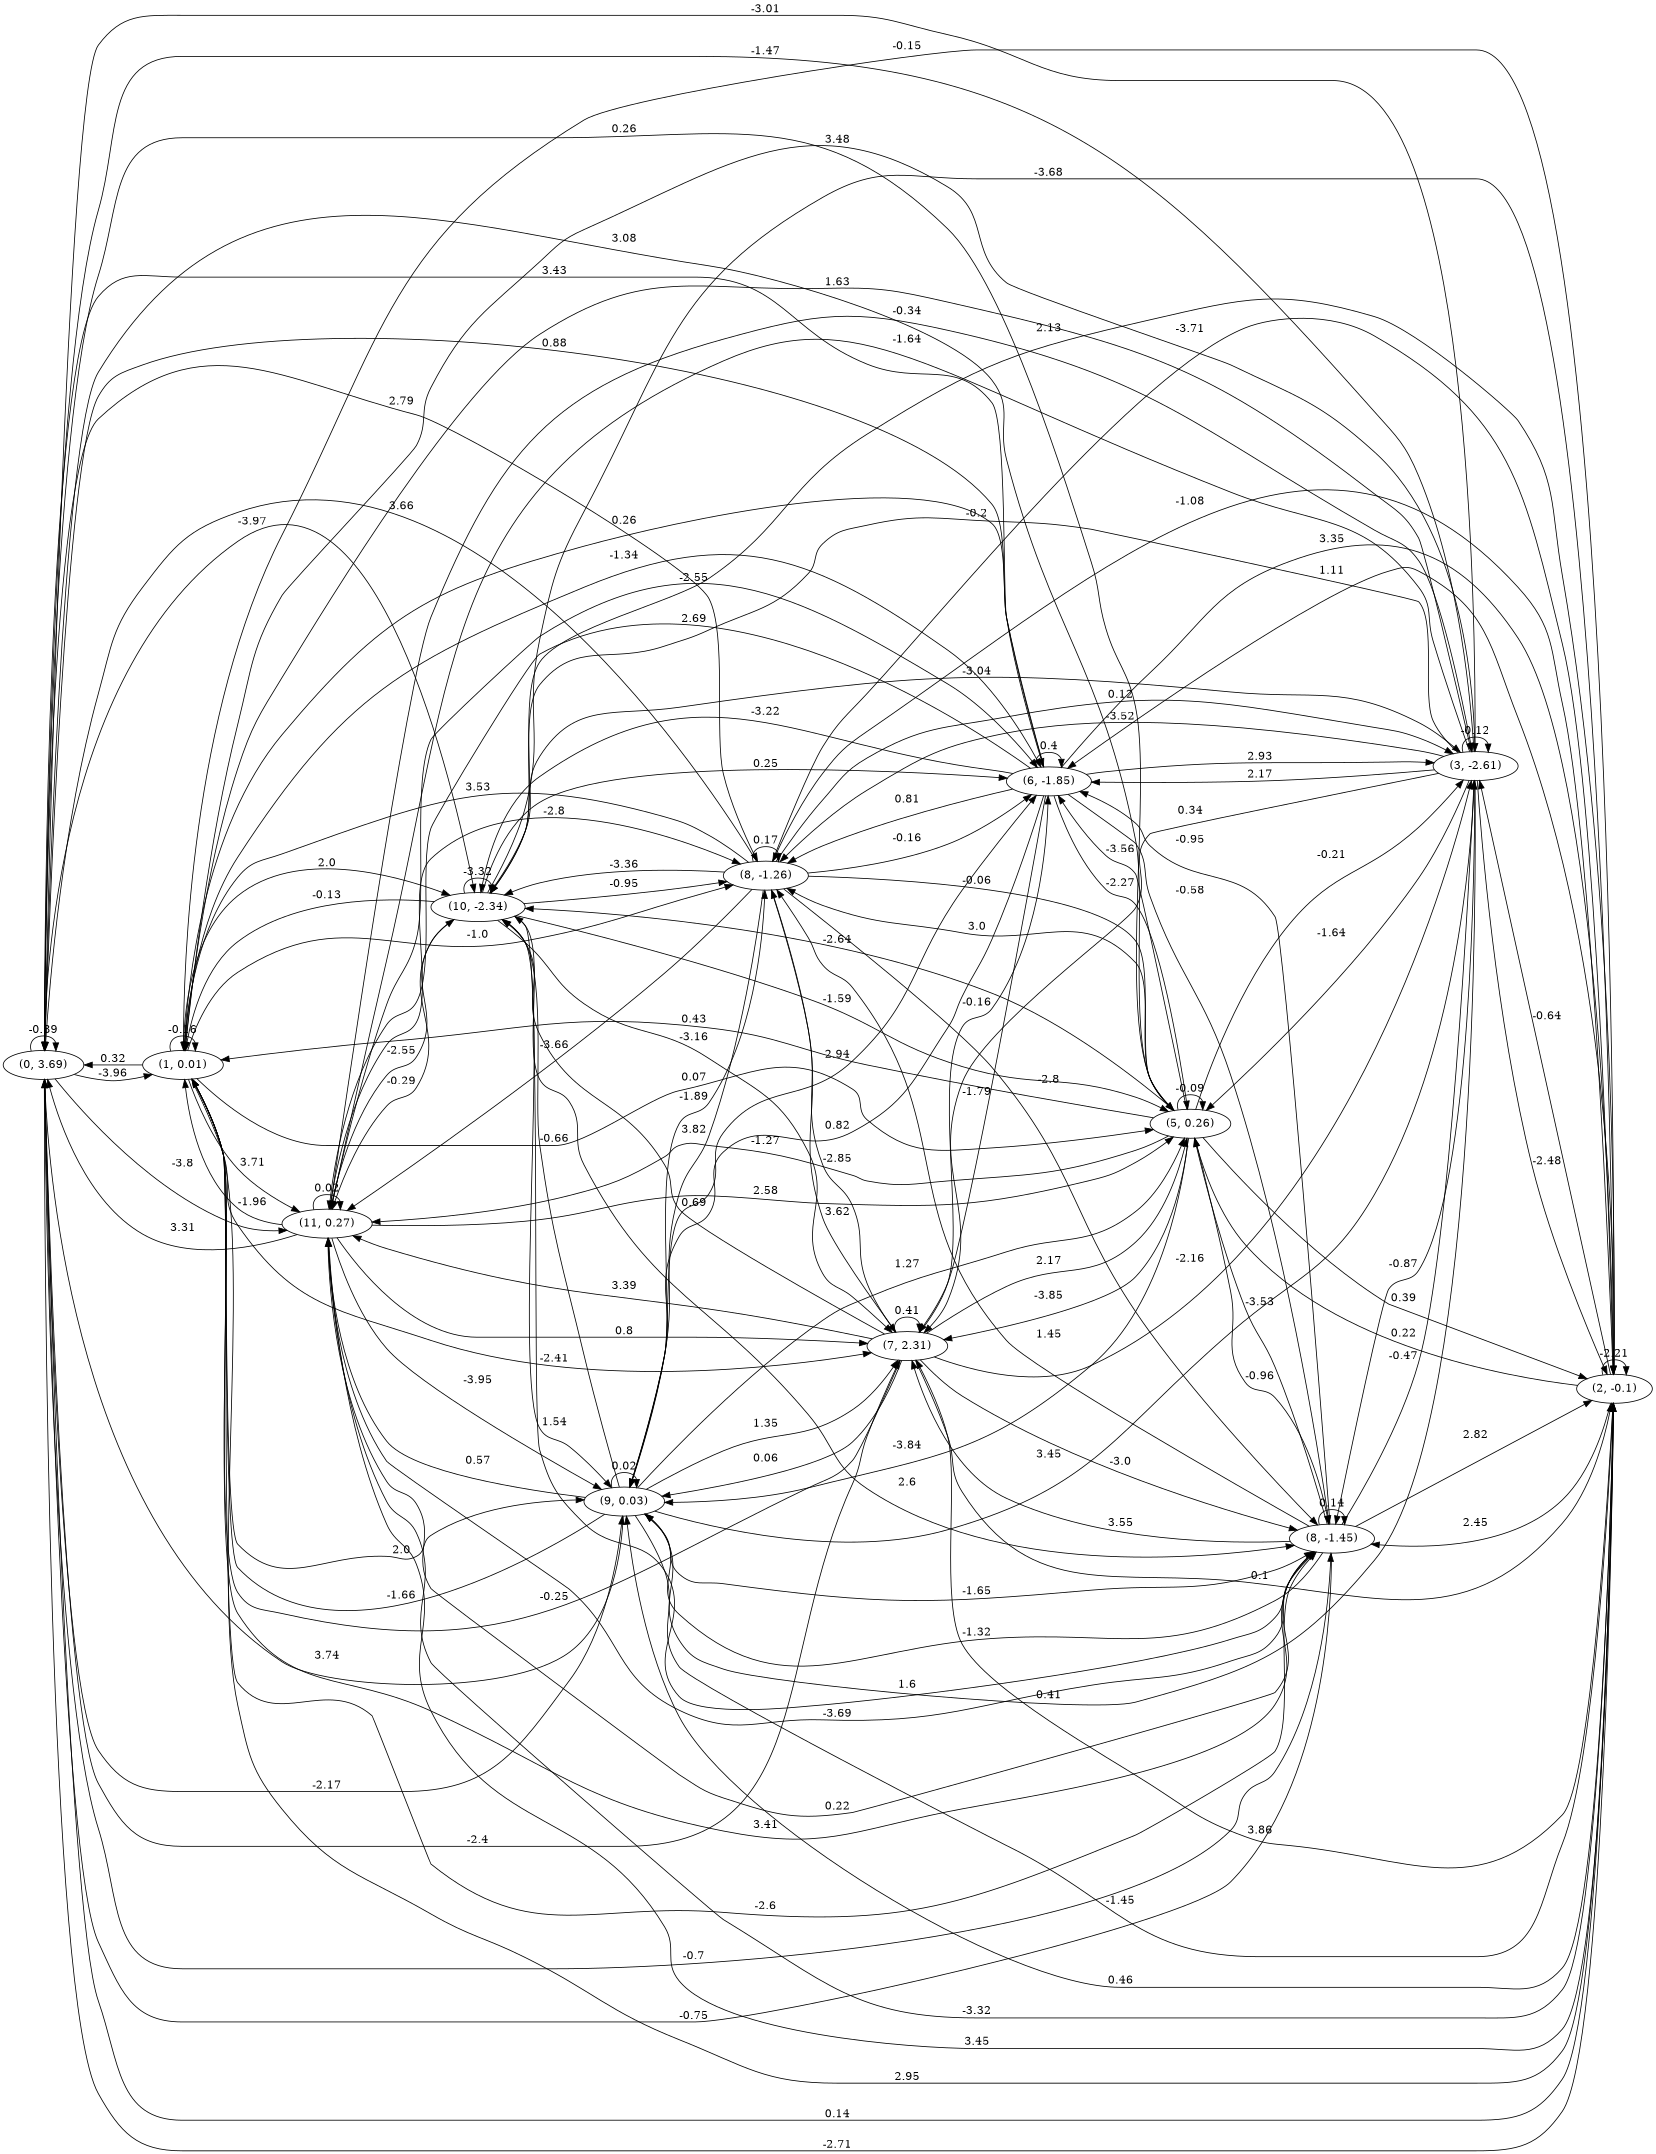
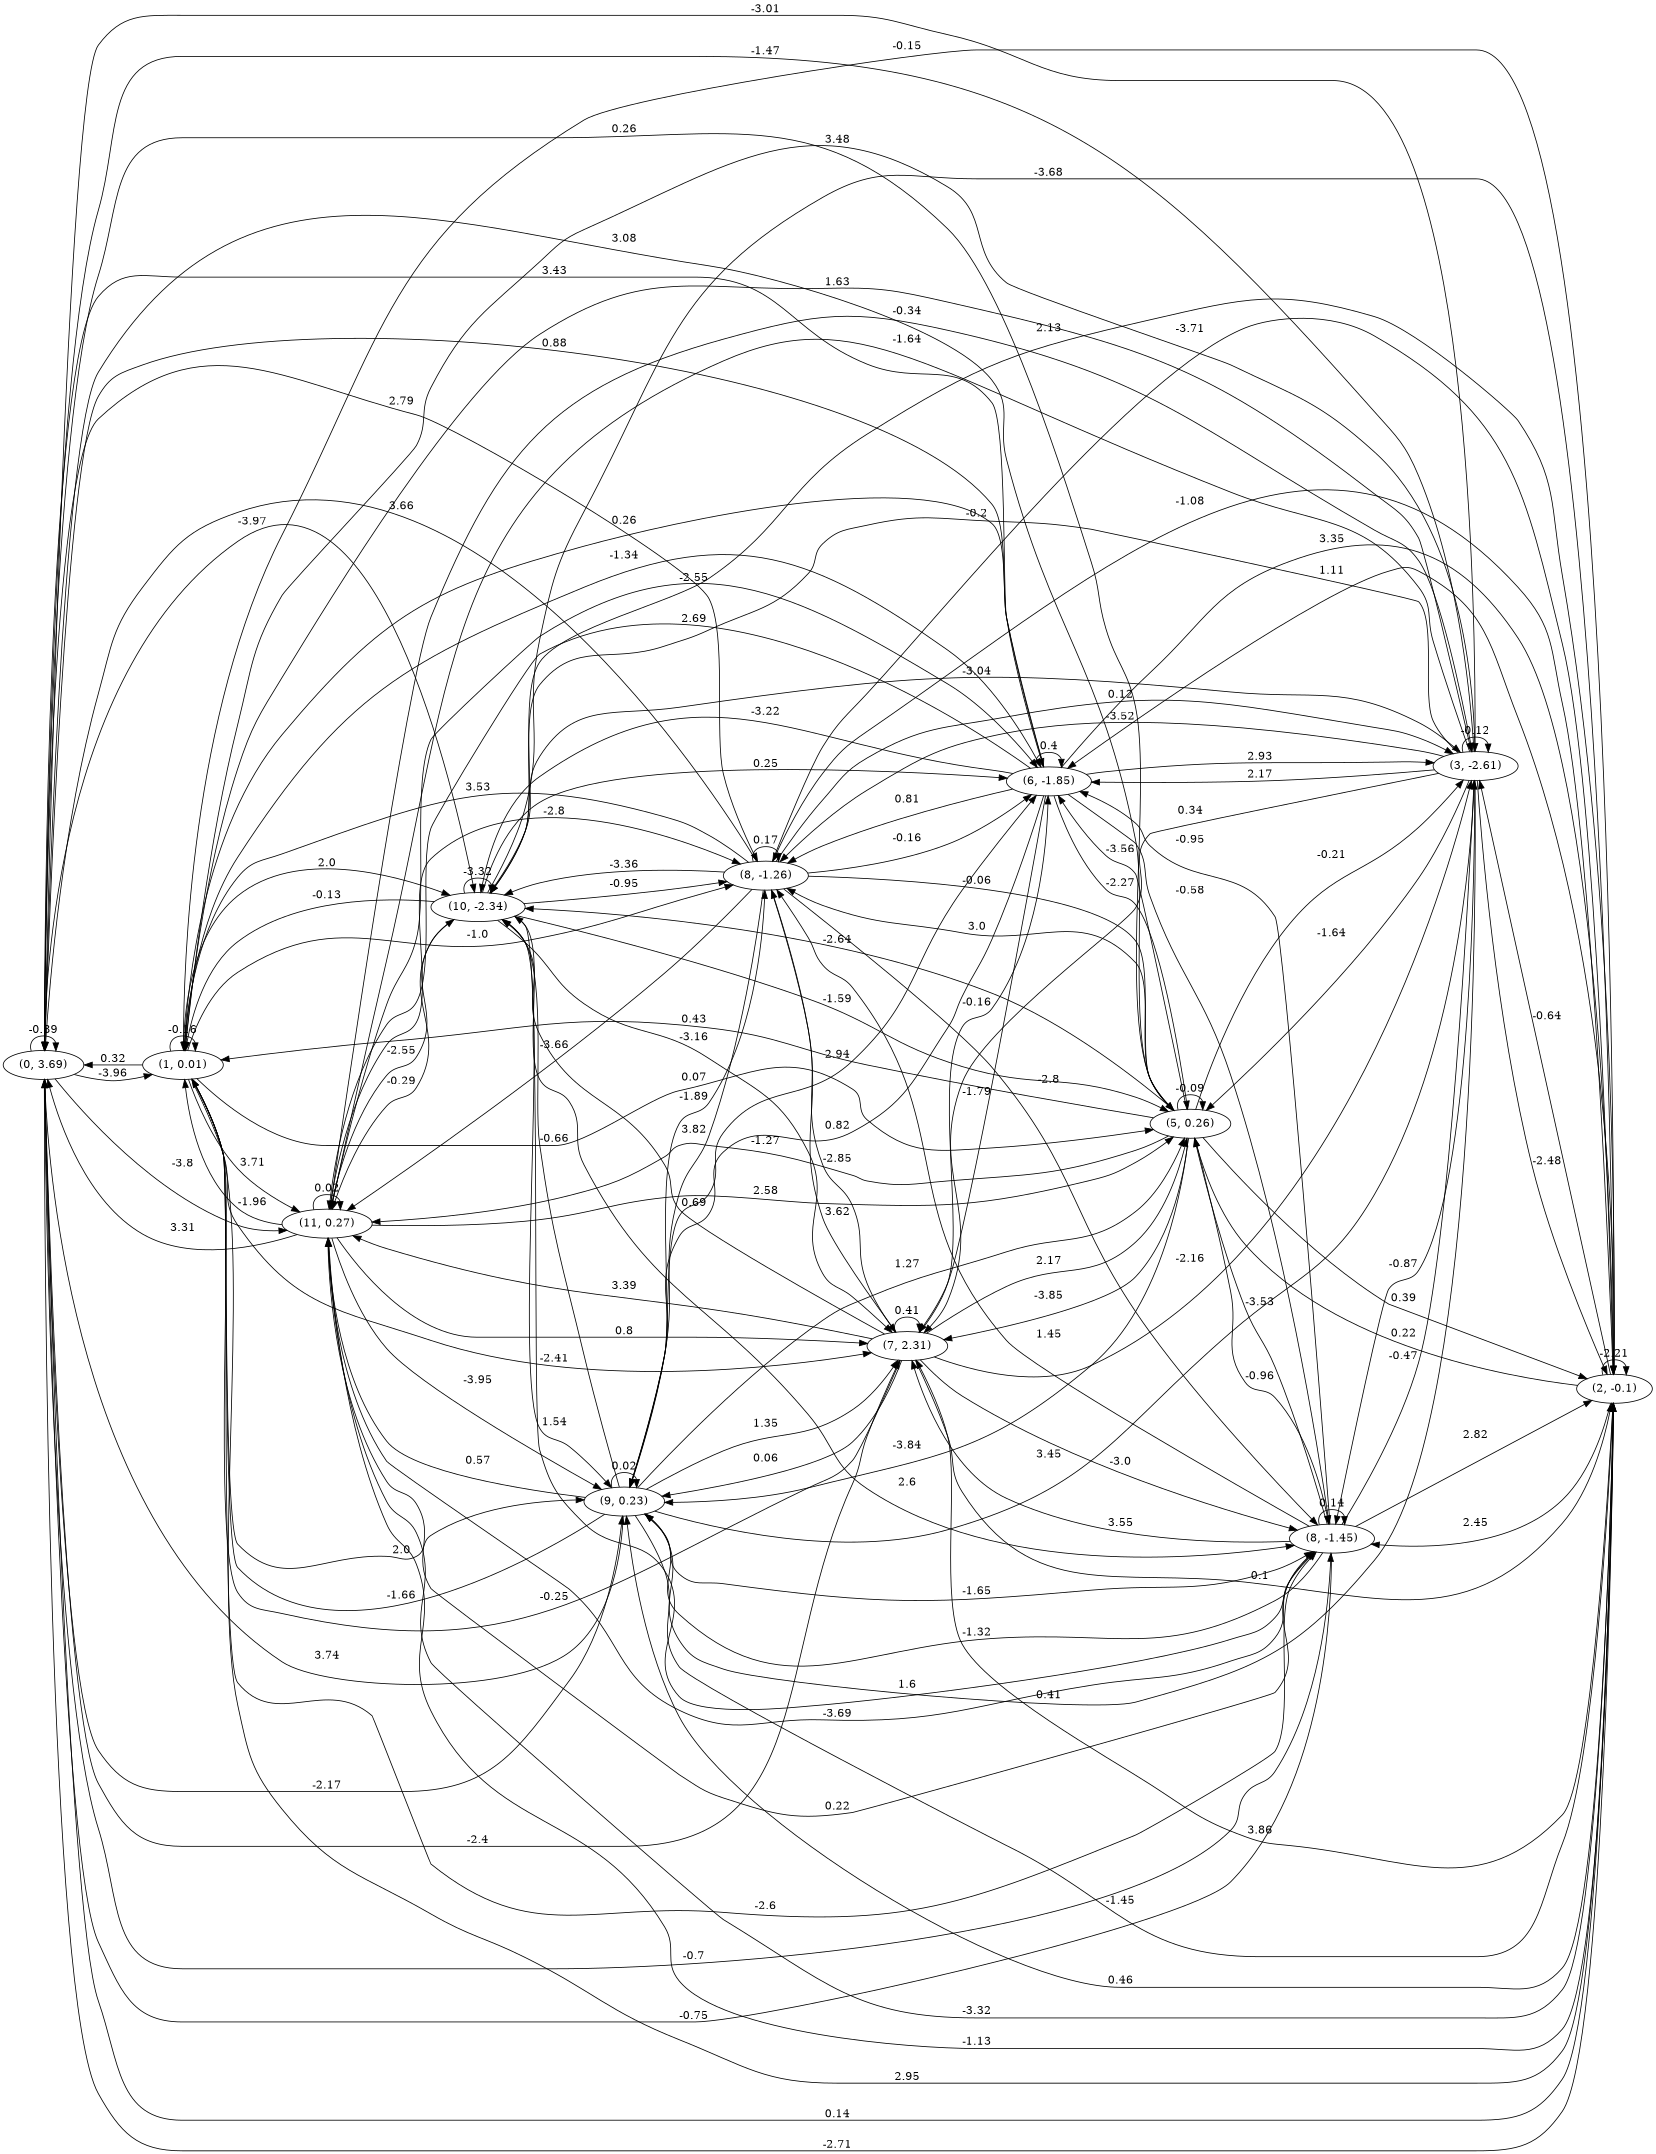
node "(9, 0.03)": label "(9, 0.03)" -> "(9, 0.23)"
edge "(8, -1.45)" -> "(1, 0.01)": removed, label "3.41"
edge "(2, -0.1)" -> "(11, 0.27)": label "3.45" -> "-1.13"
